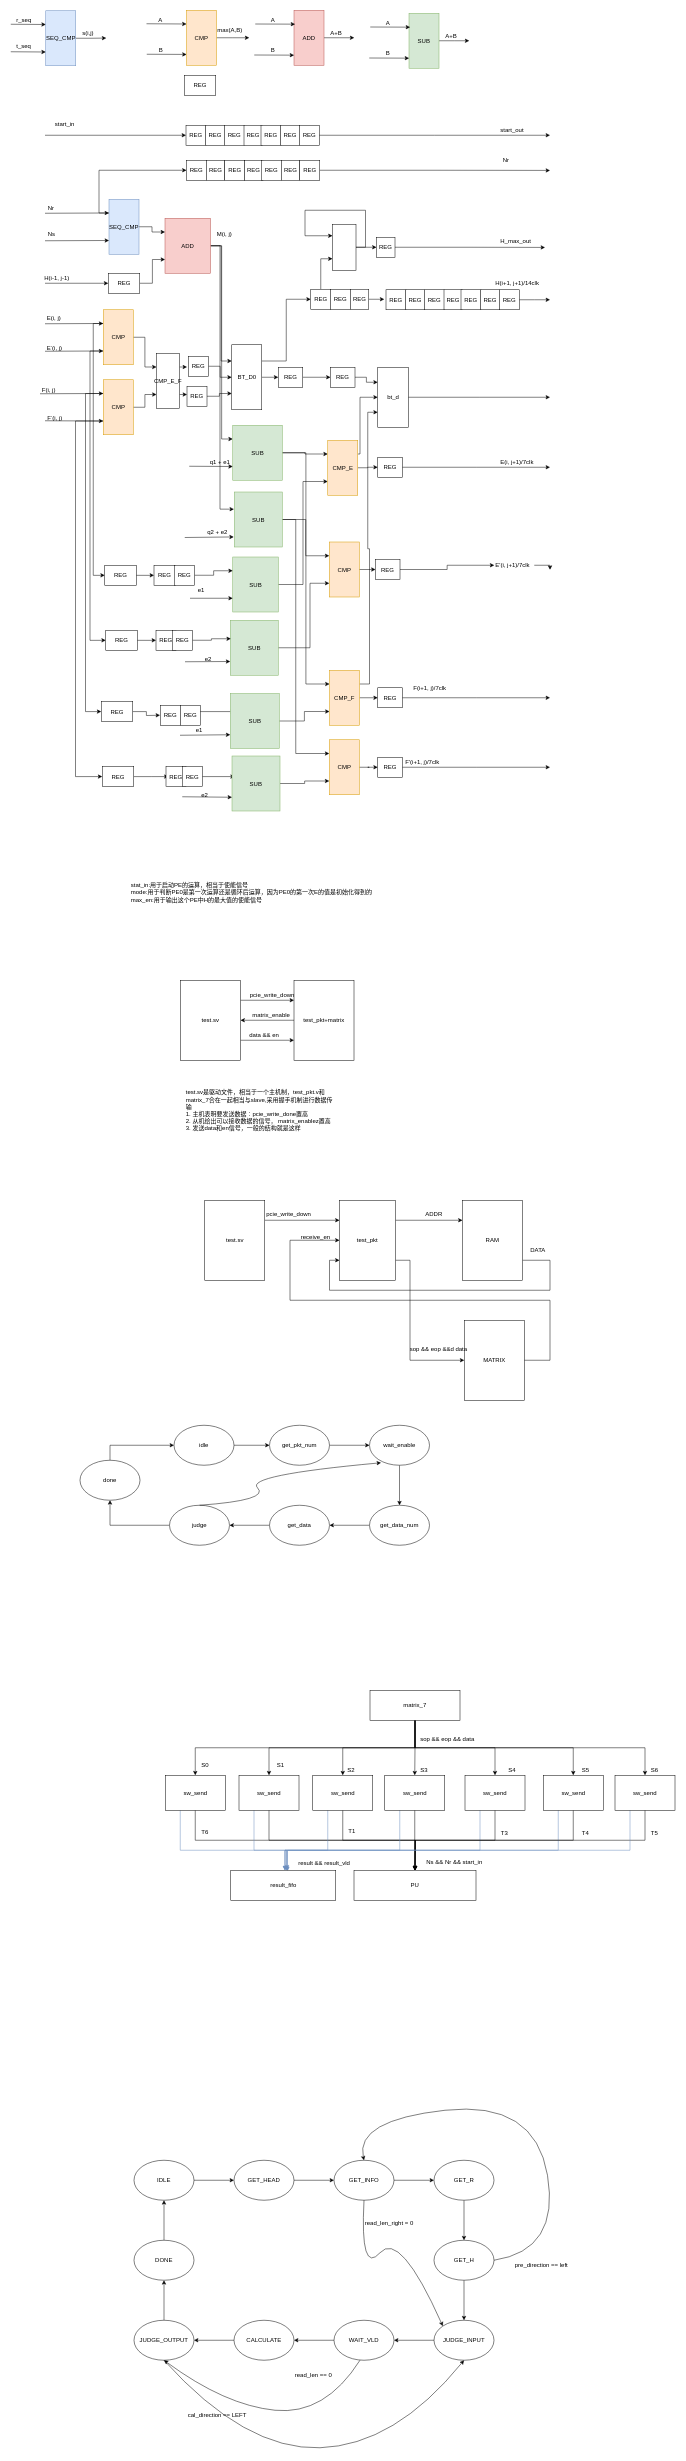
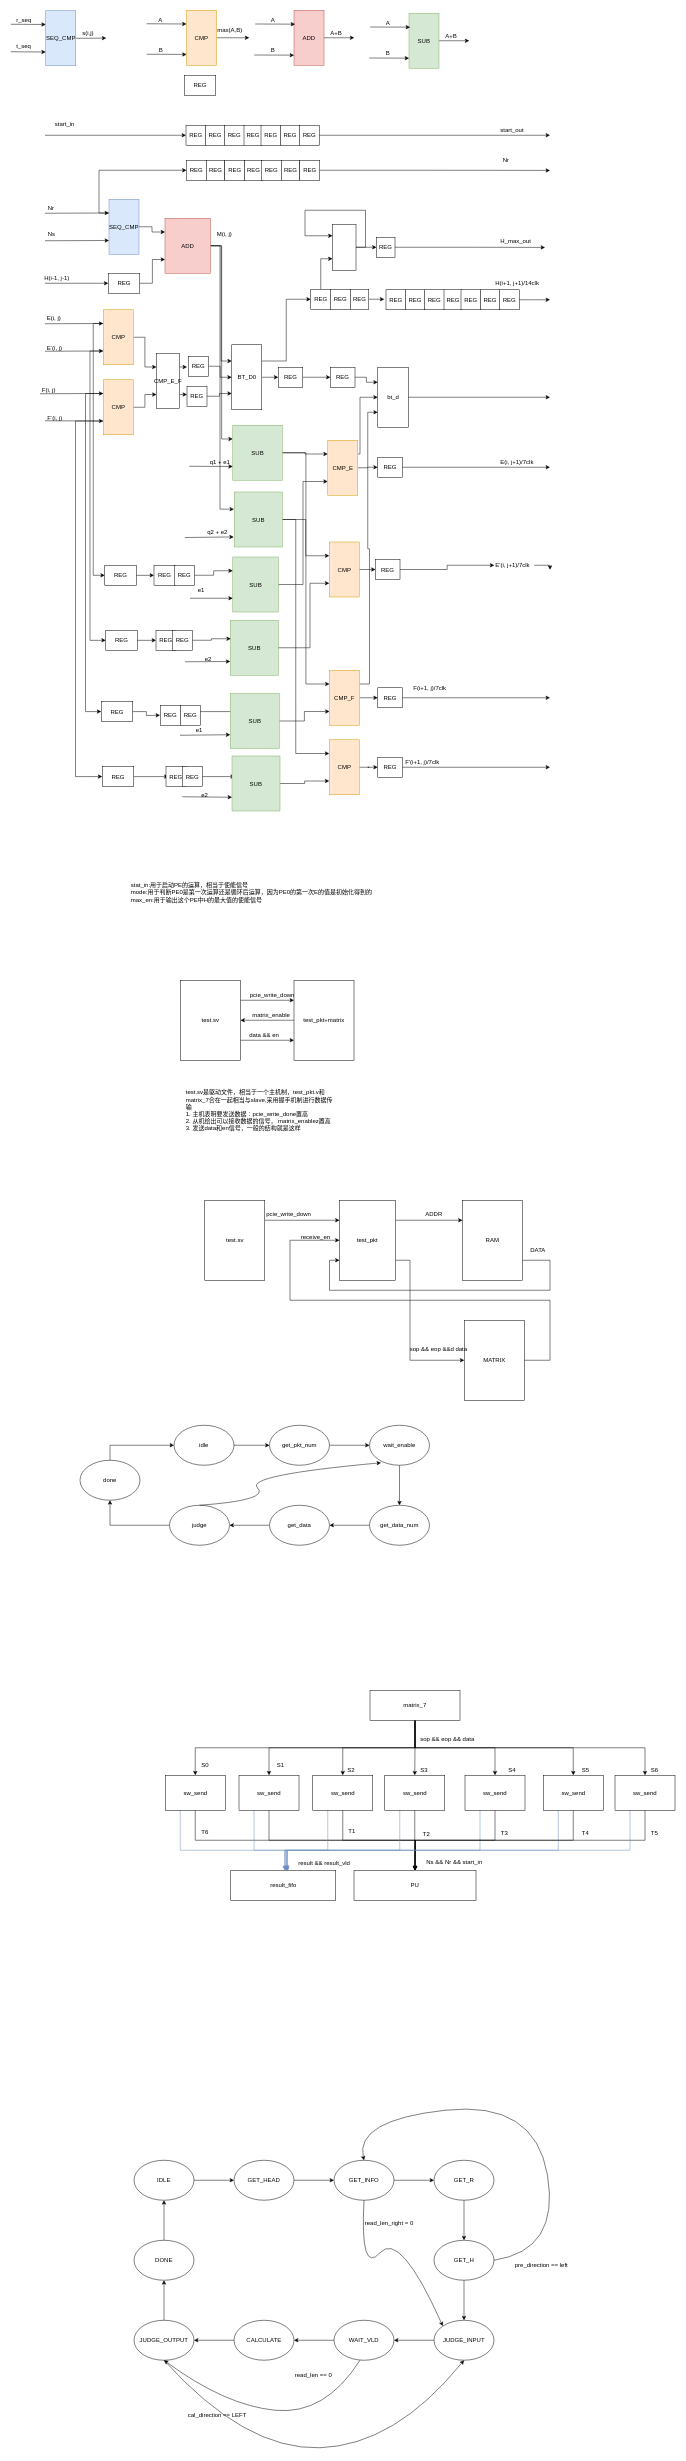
node "T2": added
